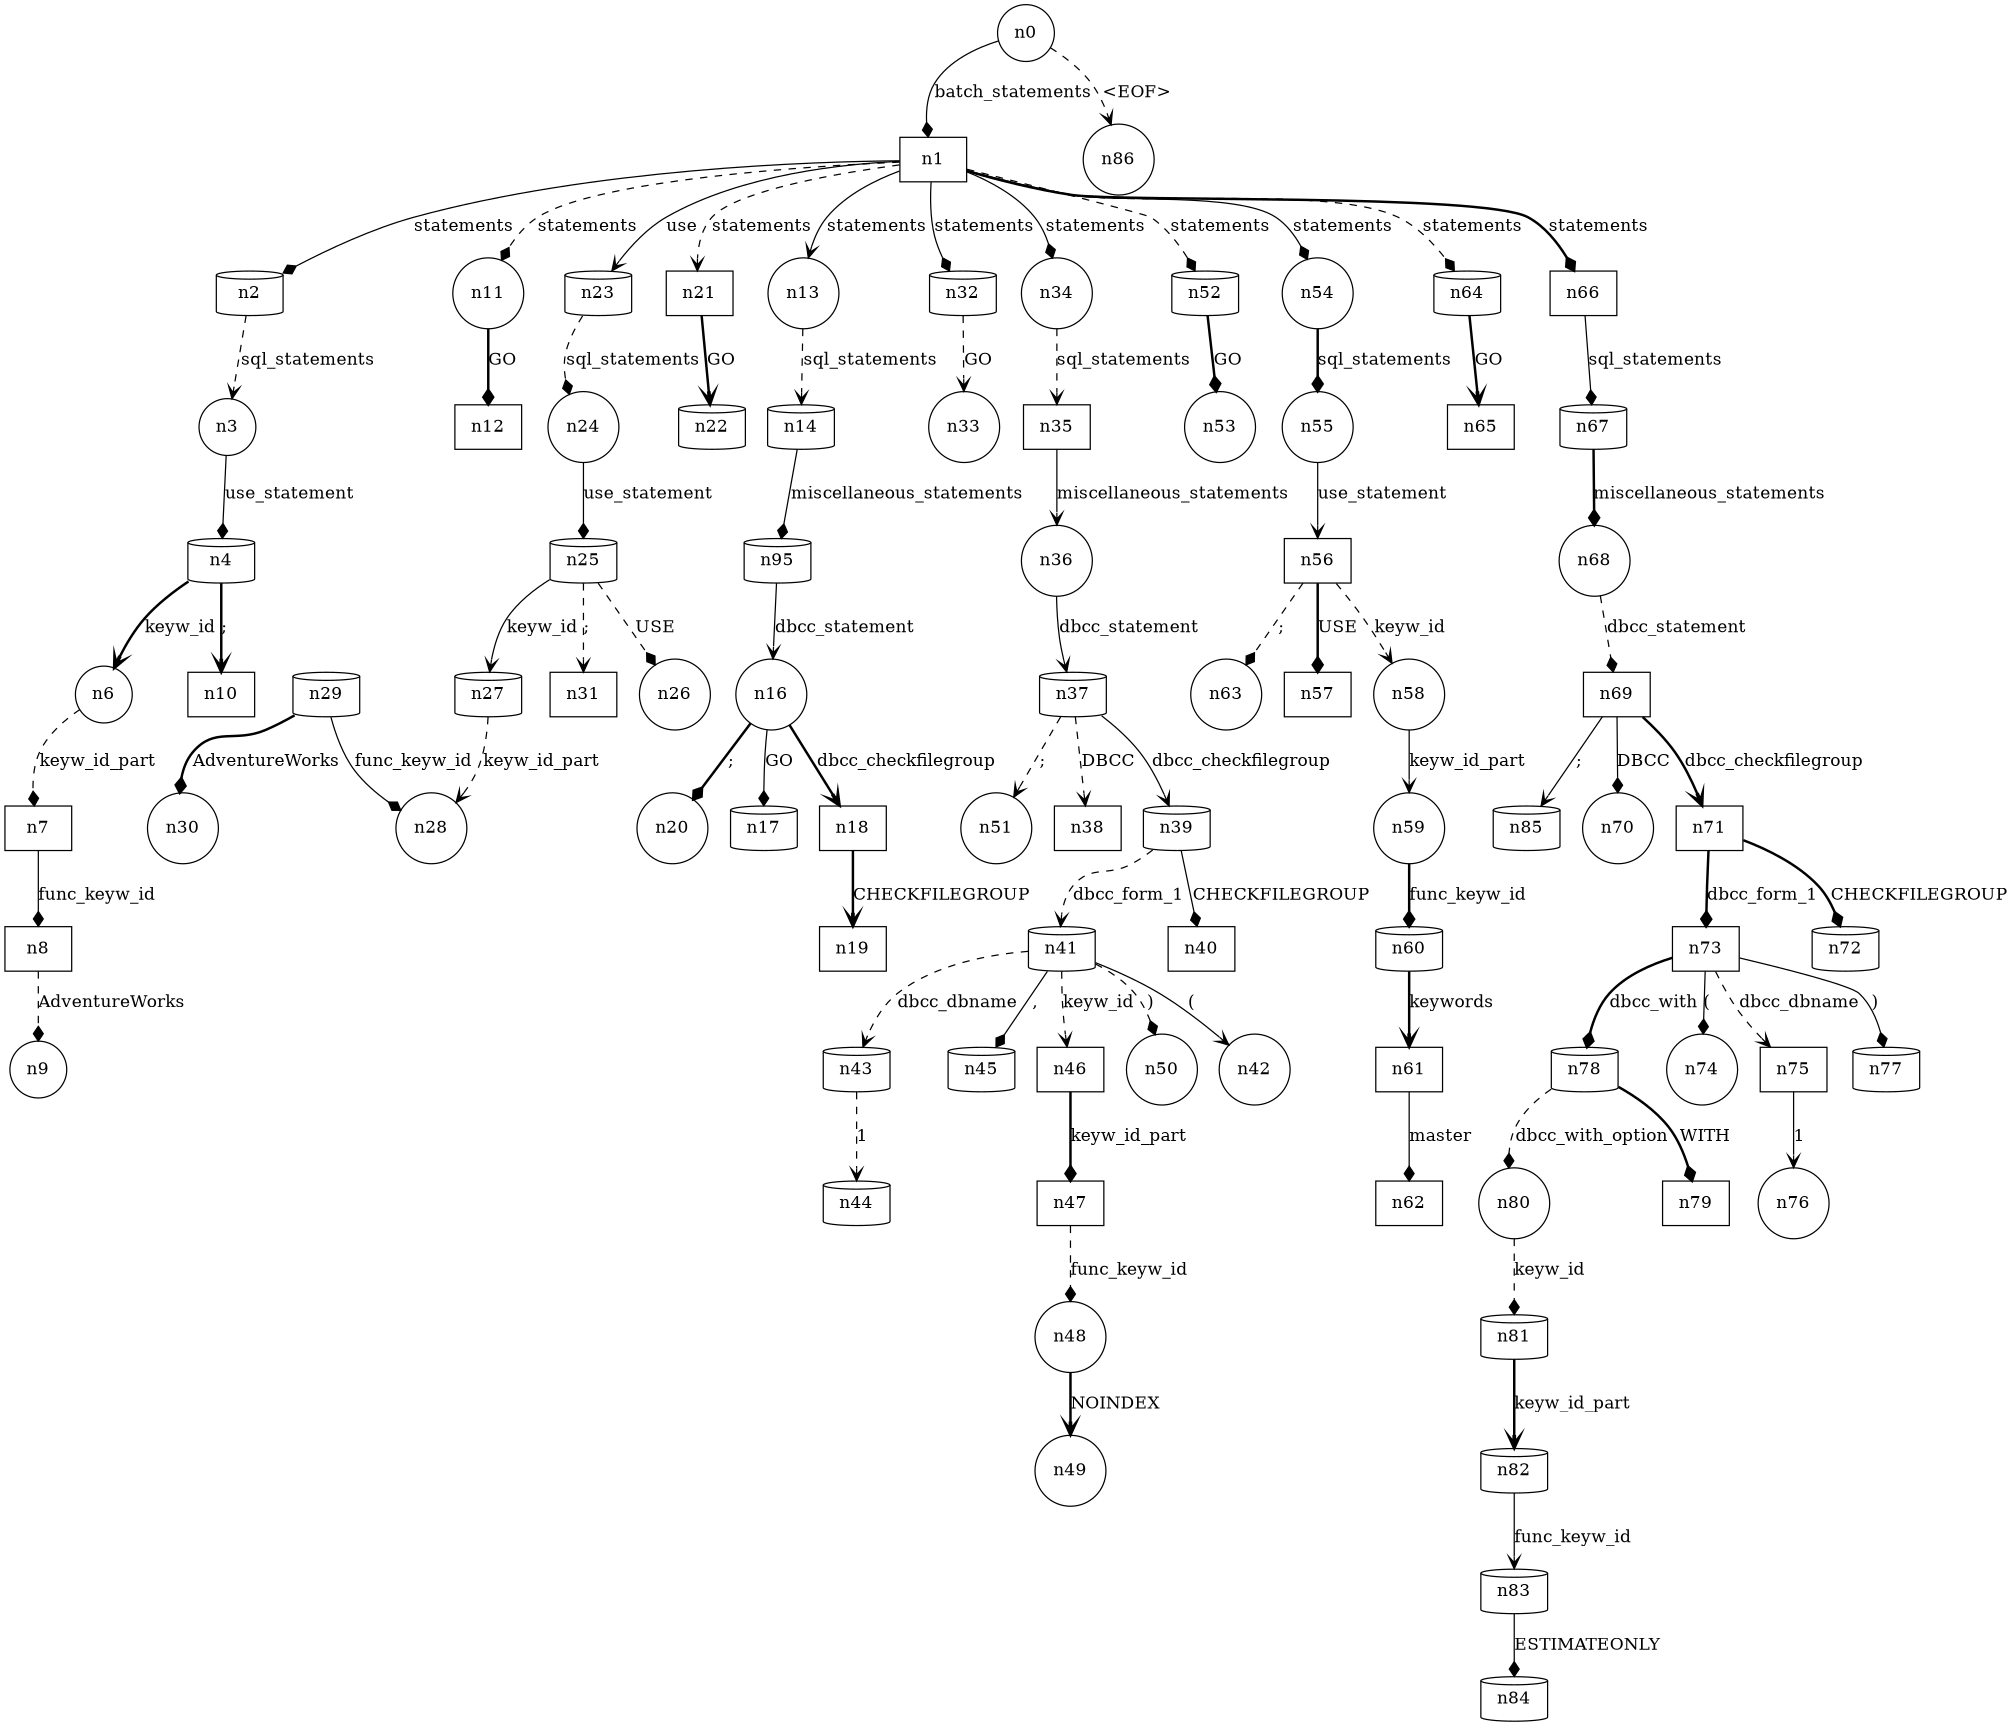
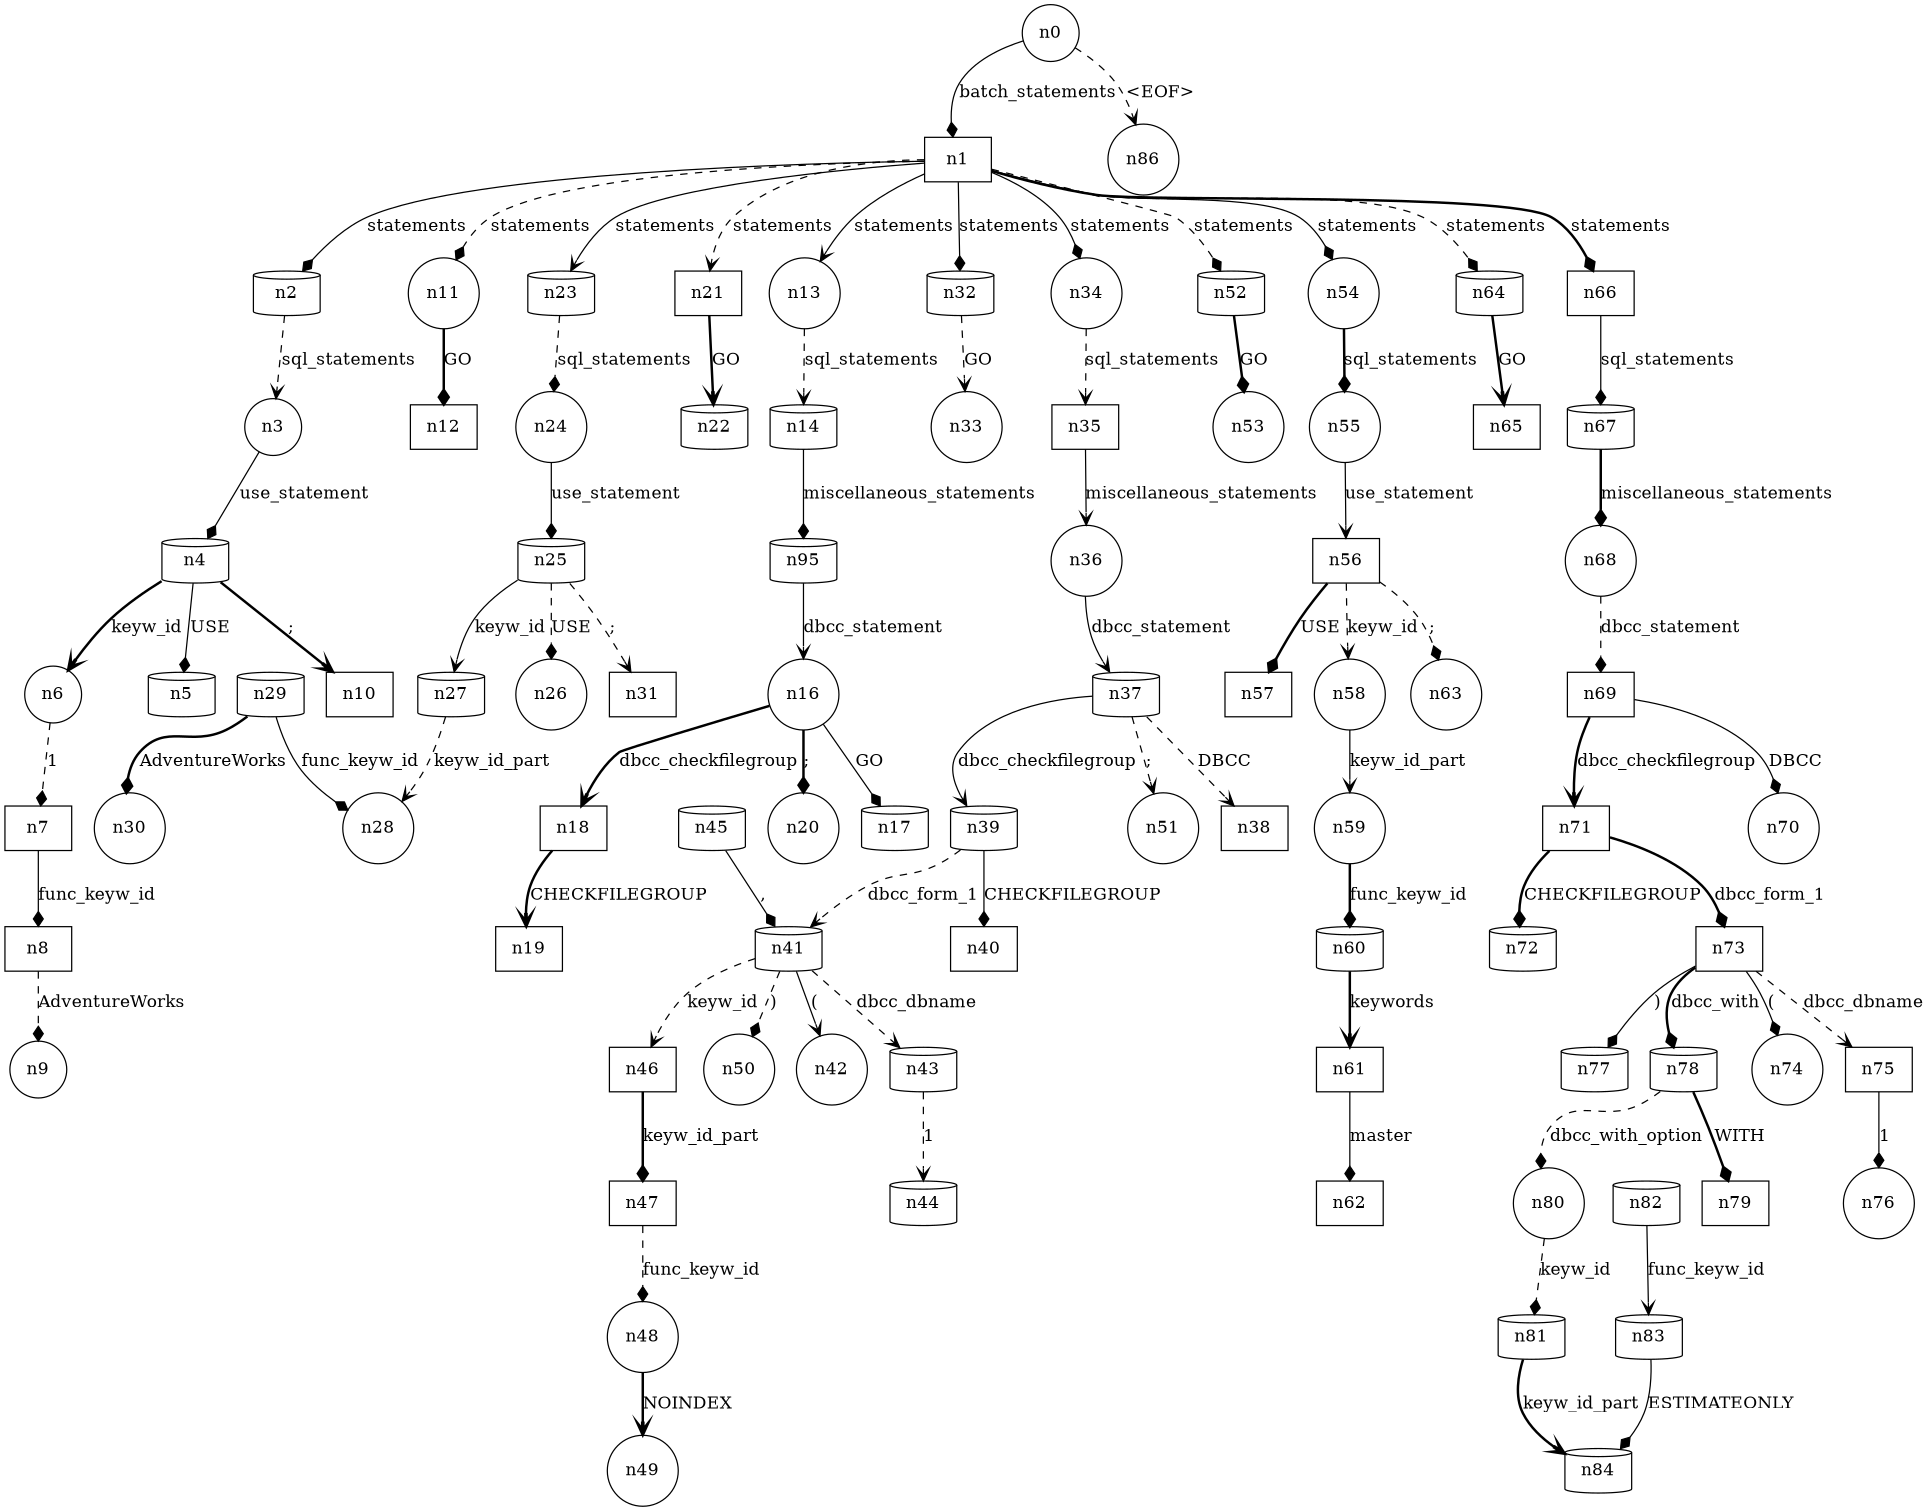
edge "n1" -> "n23": label "use" -> "statements"
node "n5": added
edge "n6" -> "n7": label "keyw_id_part" -> "1"
node "n85": removed
edge "n41" -> "n45": reversed
edge "n75" -> "n76": arrowhead vee -> diamond
edge "n81" -> "n82": now "n81" -> "n84"
